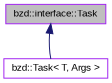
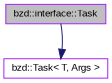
edge "bzd::Task< T, Args >" -> "bzd::interface::Task": reversed
